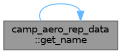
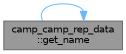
node "camp_aero_rep_data ::get_name": label "camp_aero_rep_data ::get_name" -> "camp_camp_rep_data ::get_name"
